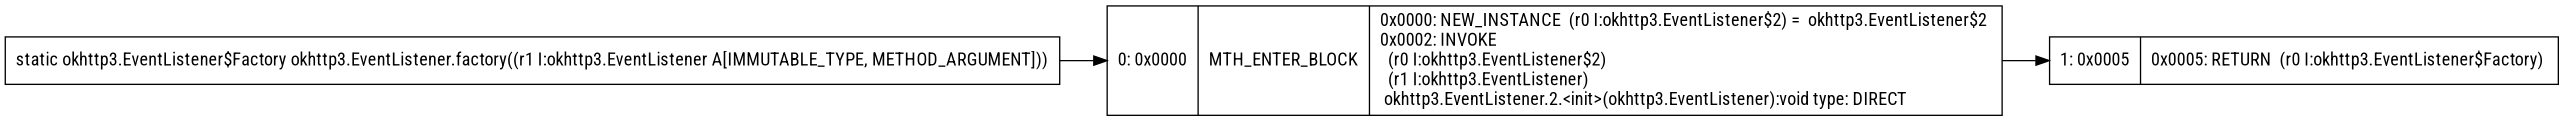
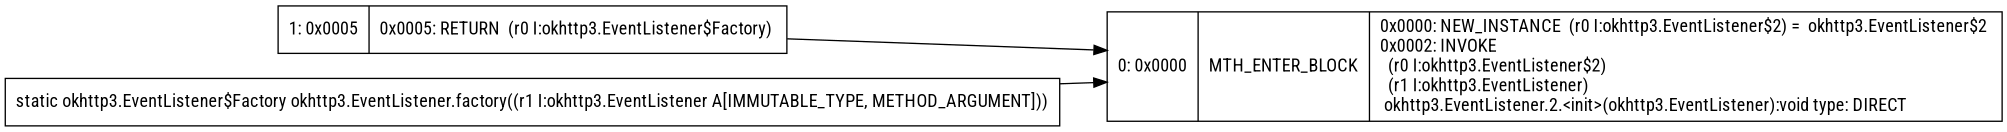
edge "0: 0x0000" -> "1: 0x0005": reversed
